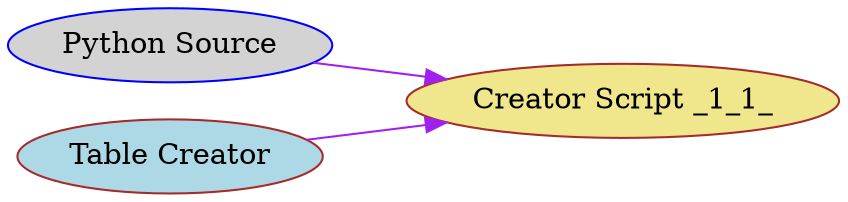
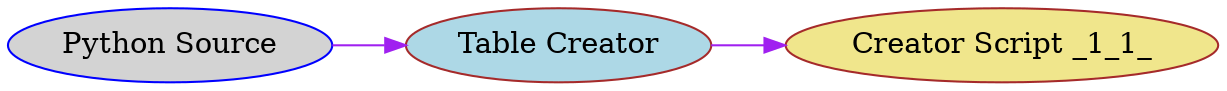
edge "Python Source" -> "Creator Script _1_1_": now "Python Source" -> "Table Creator"
